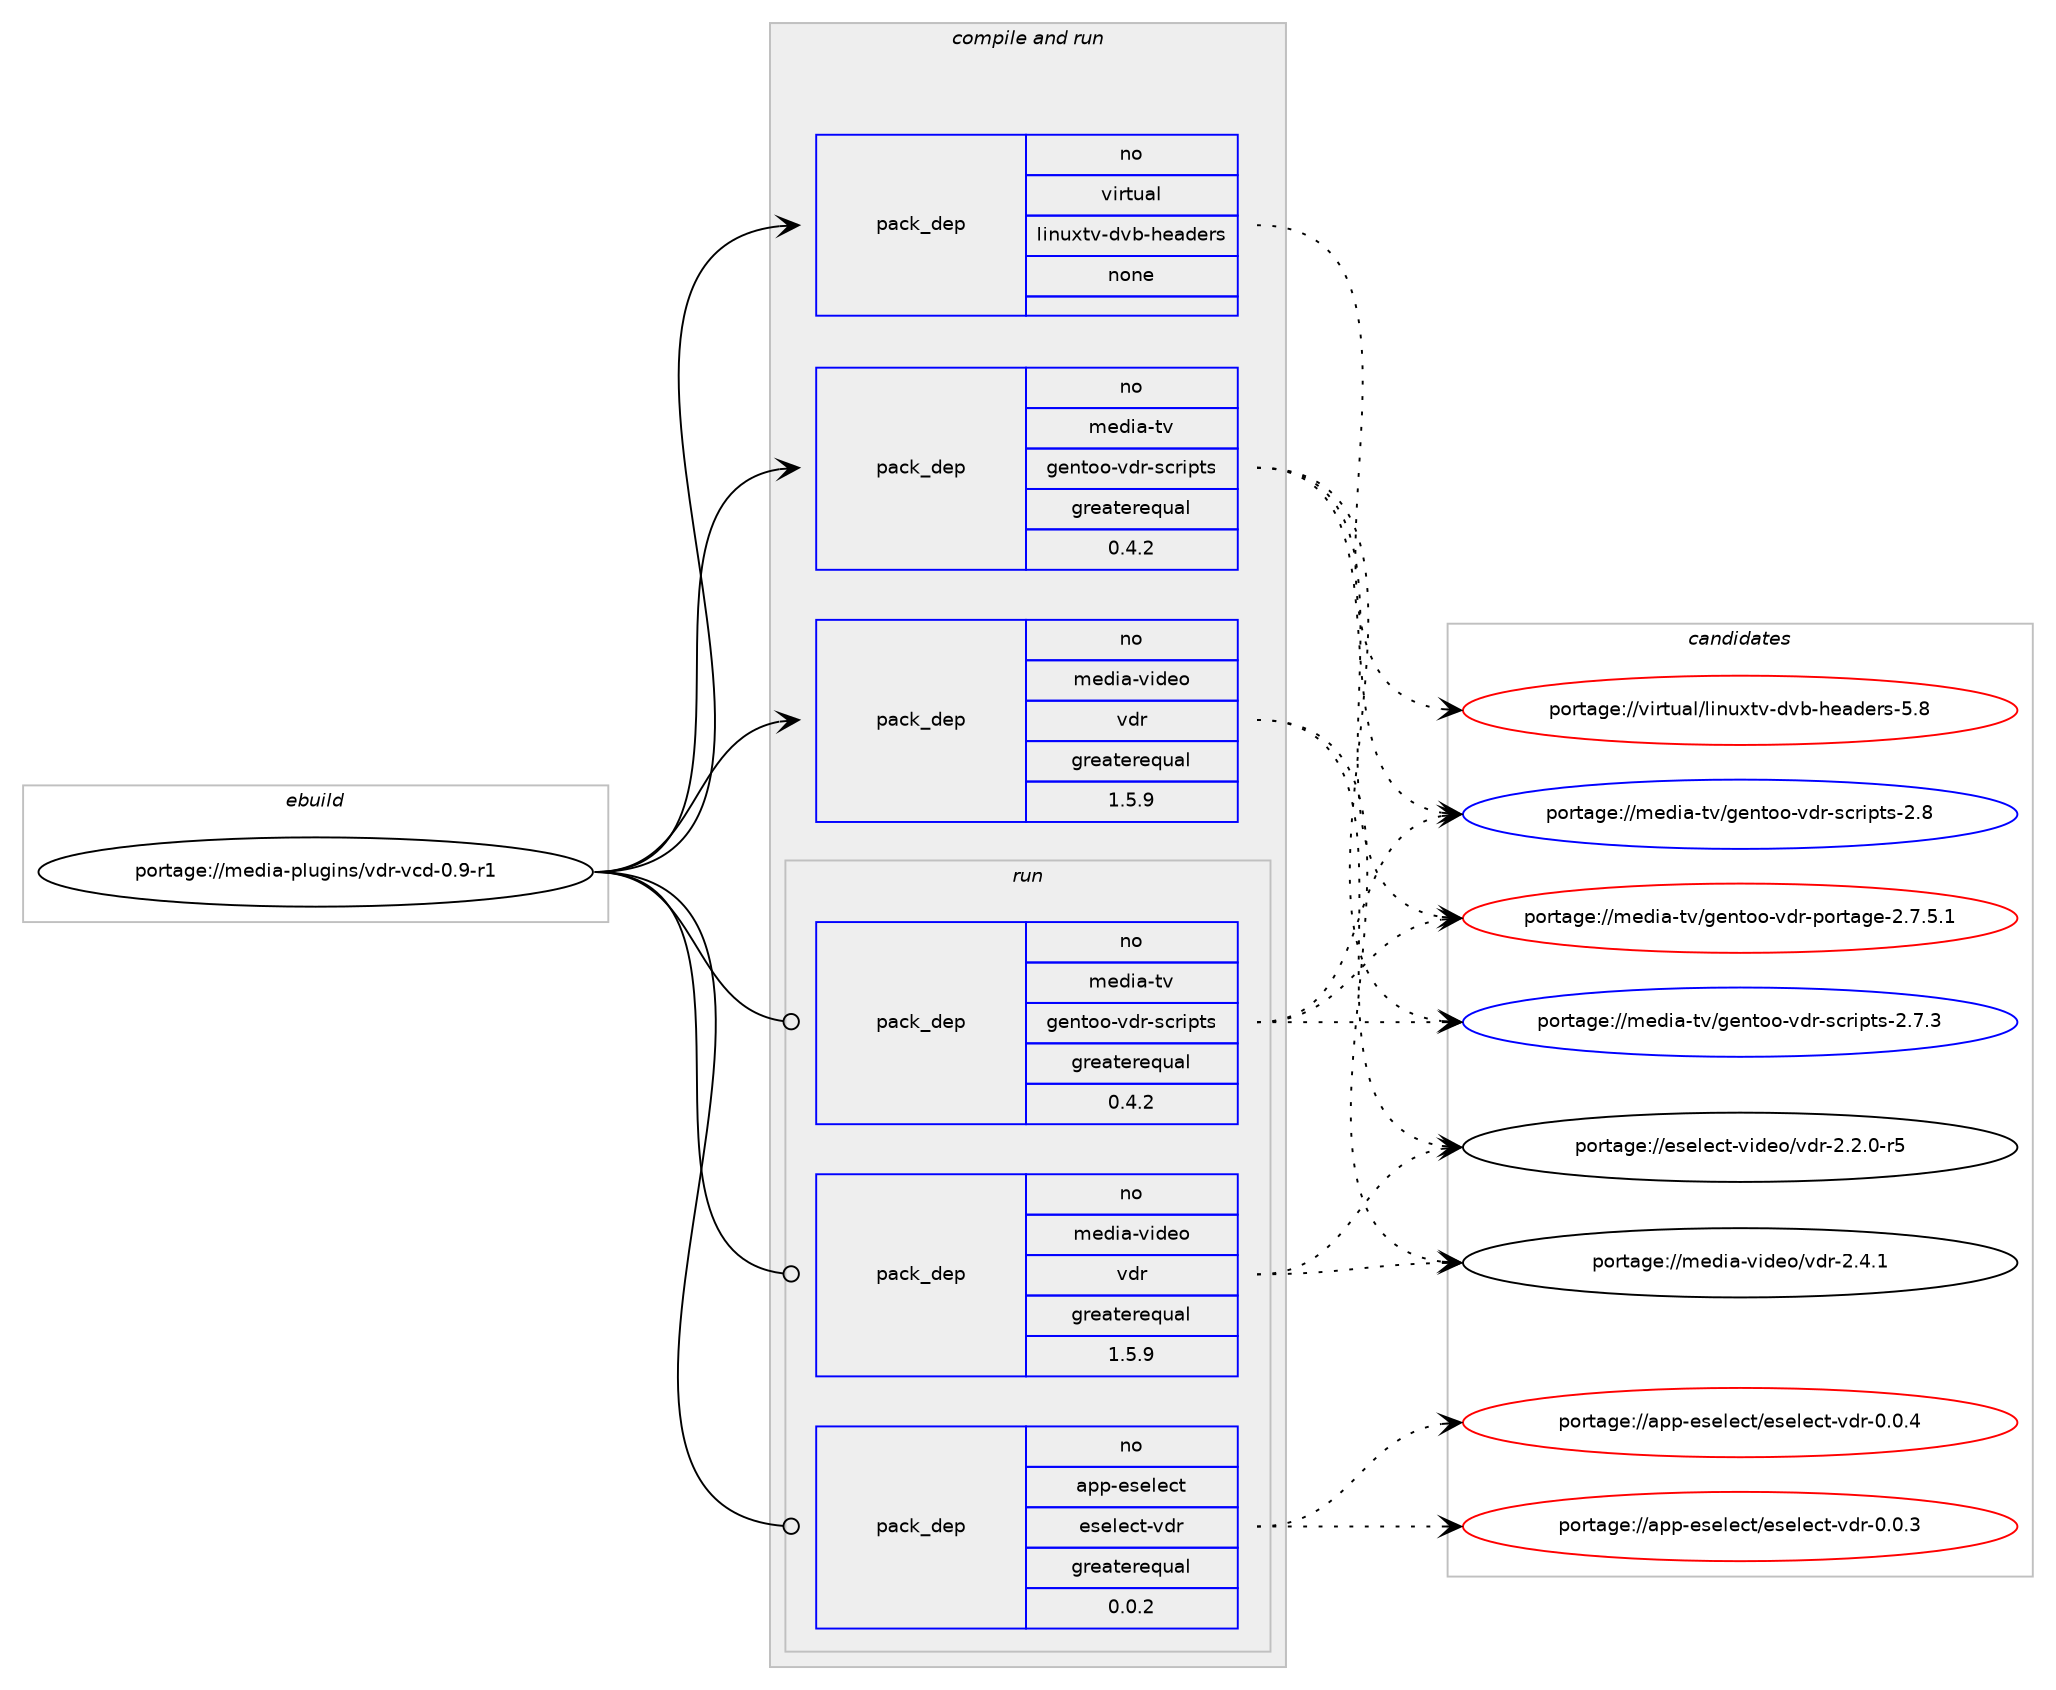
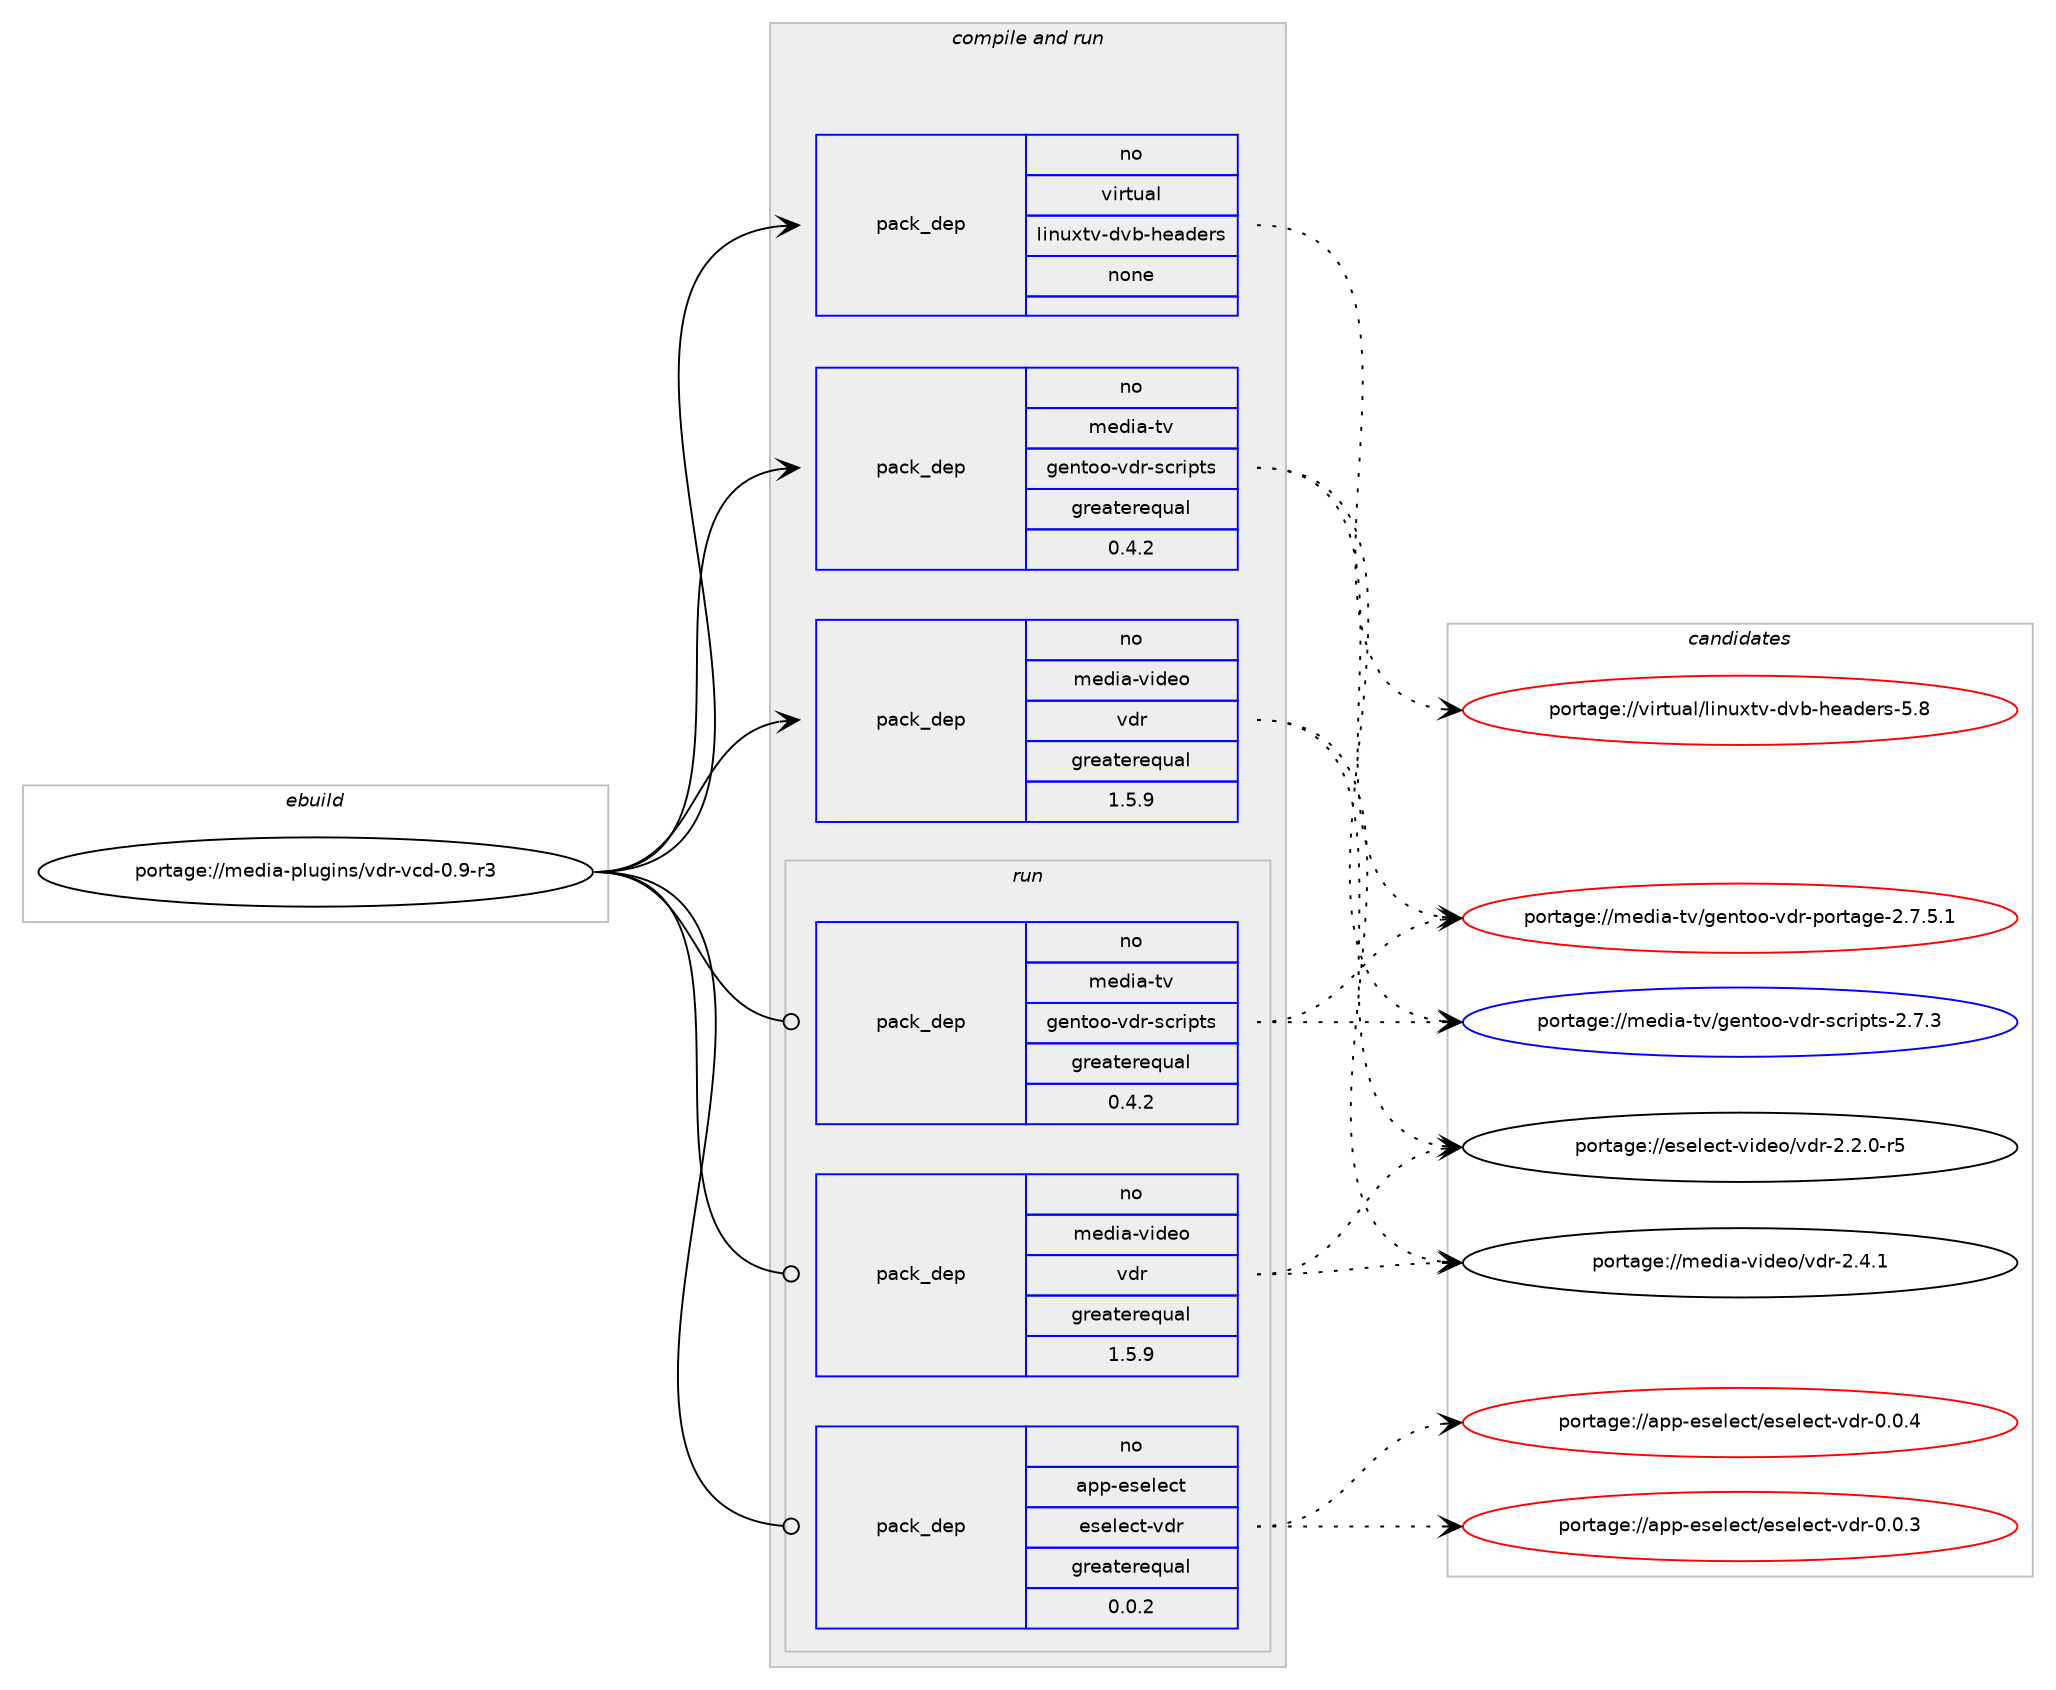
node "portage://media-tv/gentoo-vdr-scripts-2.8": removed
node "portage://media-plugins/vdr-vcd-0.9-r1": label "portage://media-plugins/vdr-vcd-0.9-r1" -> "portage://media-plugins/vdr-vcd-0.9-r3"
